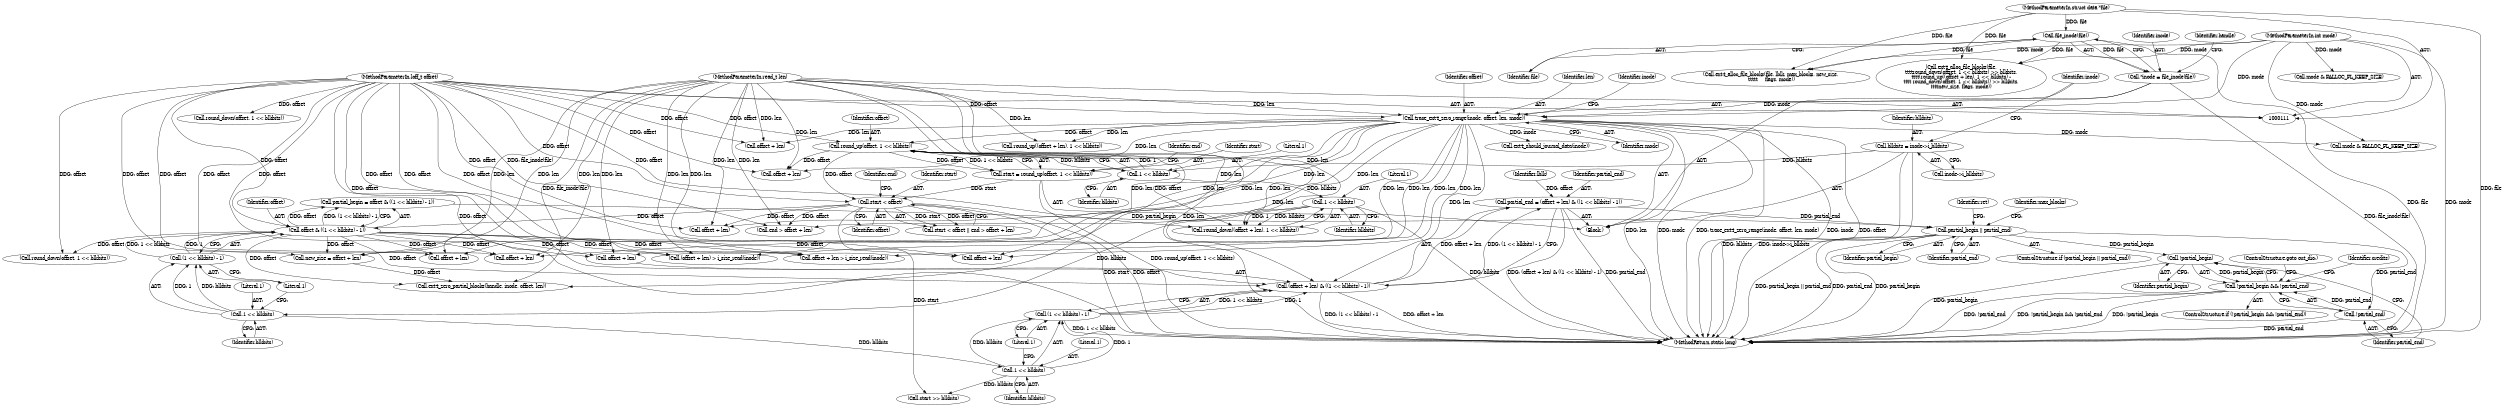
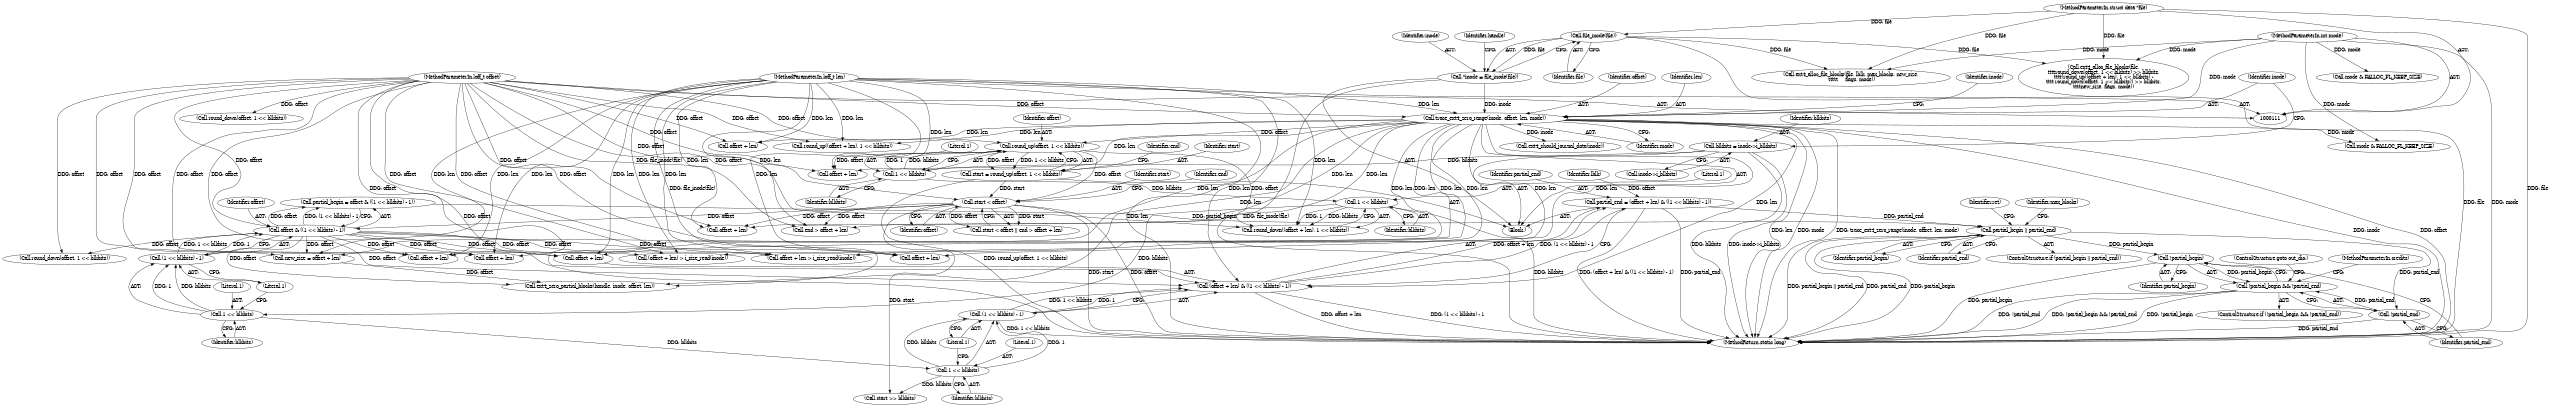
node "(MethodParameterIn,read_t len)": label "(MethodParameterIn,read_t len)" -> "(MethodParameterIn,loff_t len)"
edge "(MethodParameterIn,loff_t offset)" -> "(Call,round_up((offset + len), 1 << blkbits))": added, label "DDG: offset"
node "(Identifier,credits)": label "(Identifier,credits)" -> "(MethodParameterIn,credits)"
